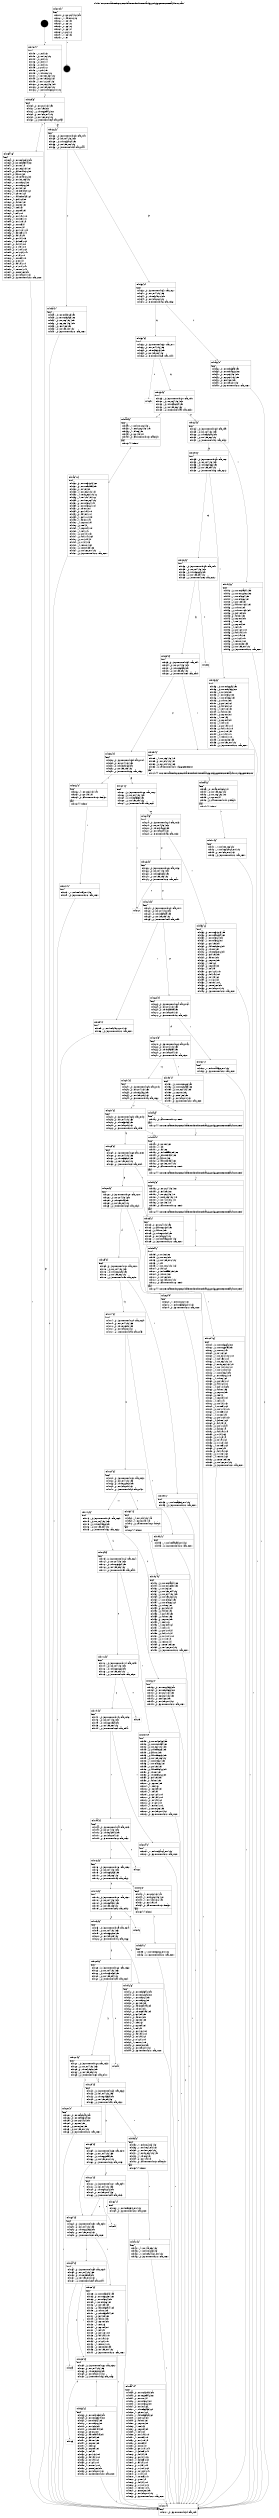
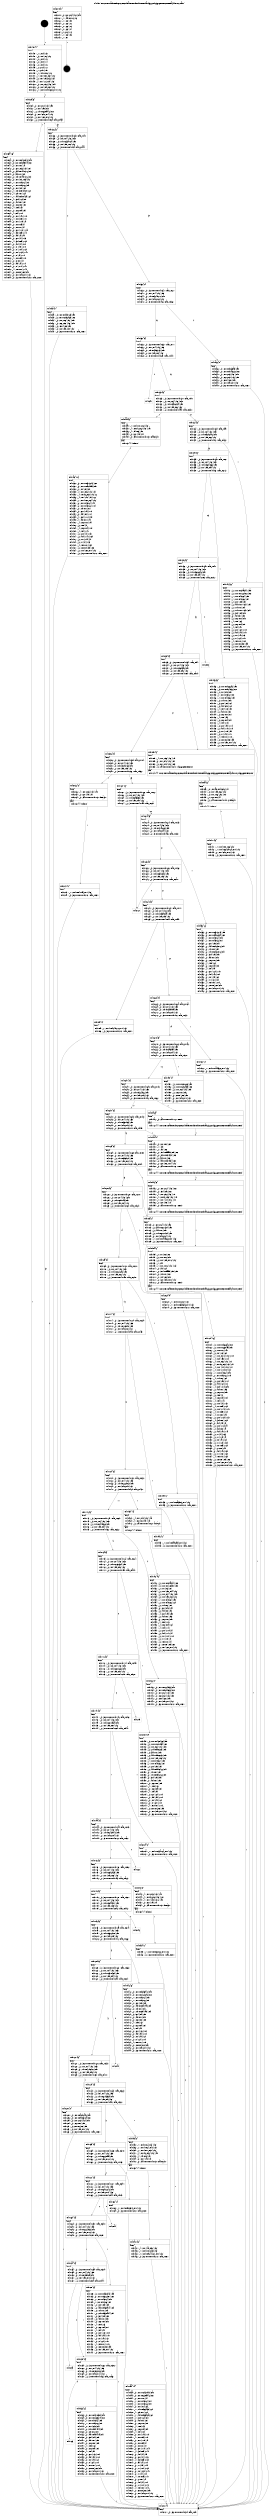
edge "0x401859 [25]" -> "0x40188b [25]": now "0x401859 [25]" -> "0x401cc3 [12]"
